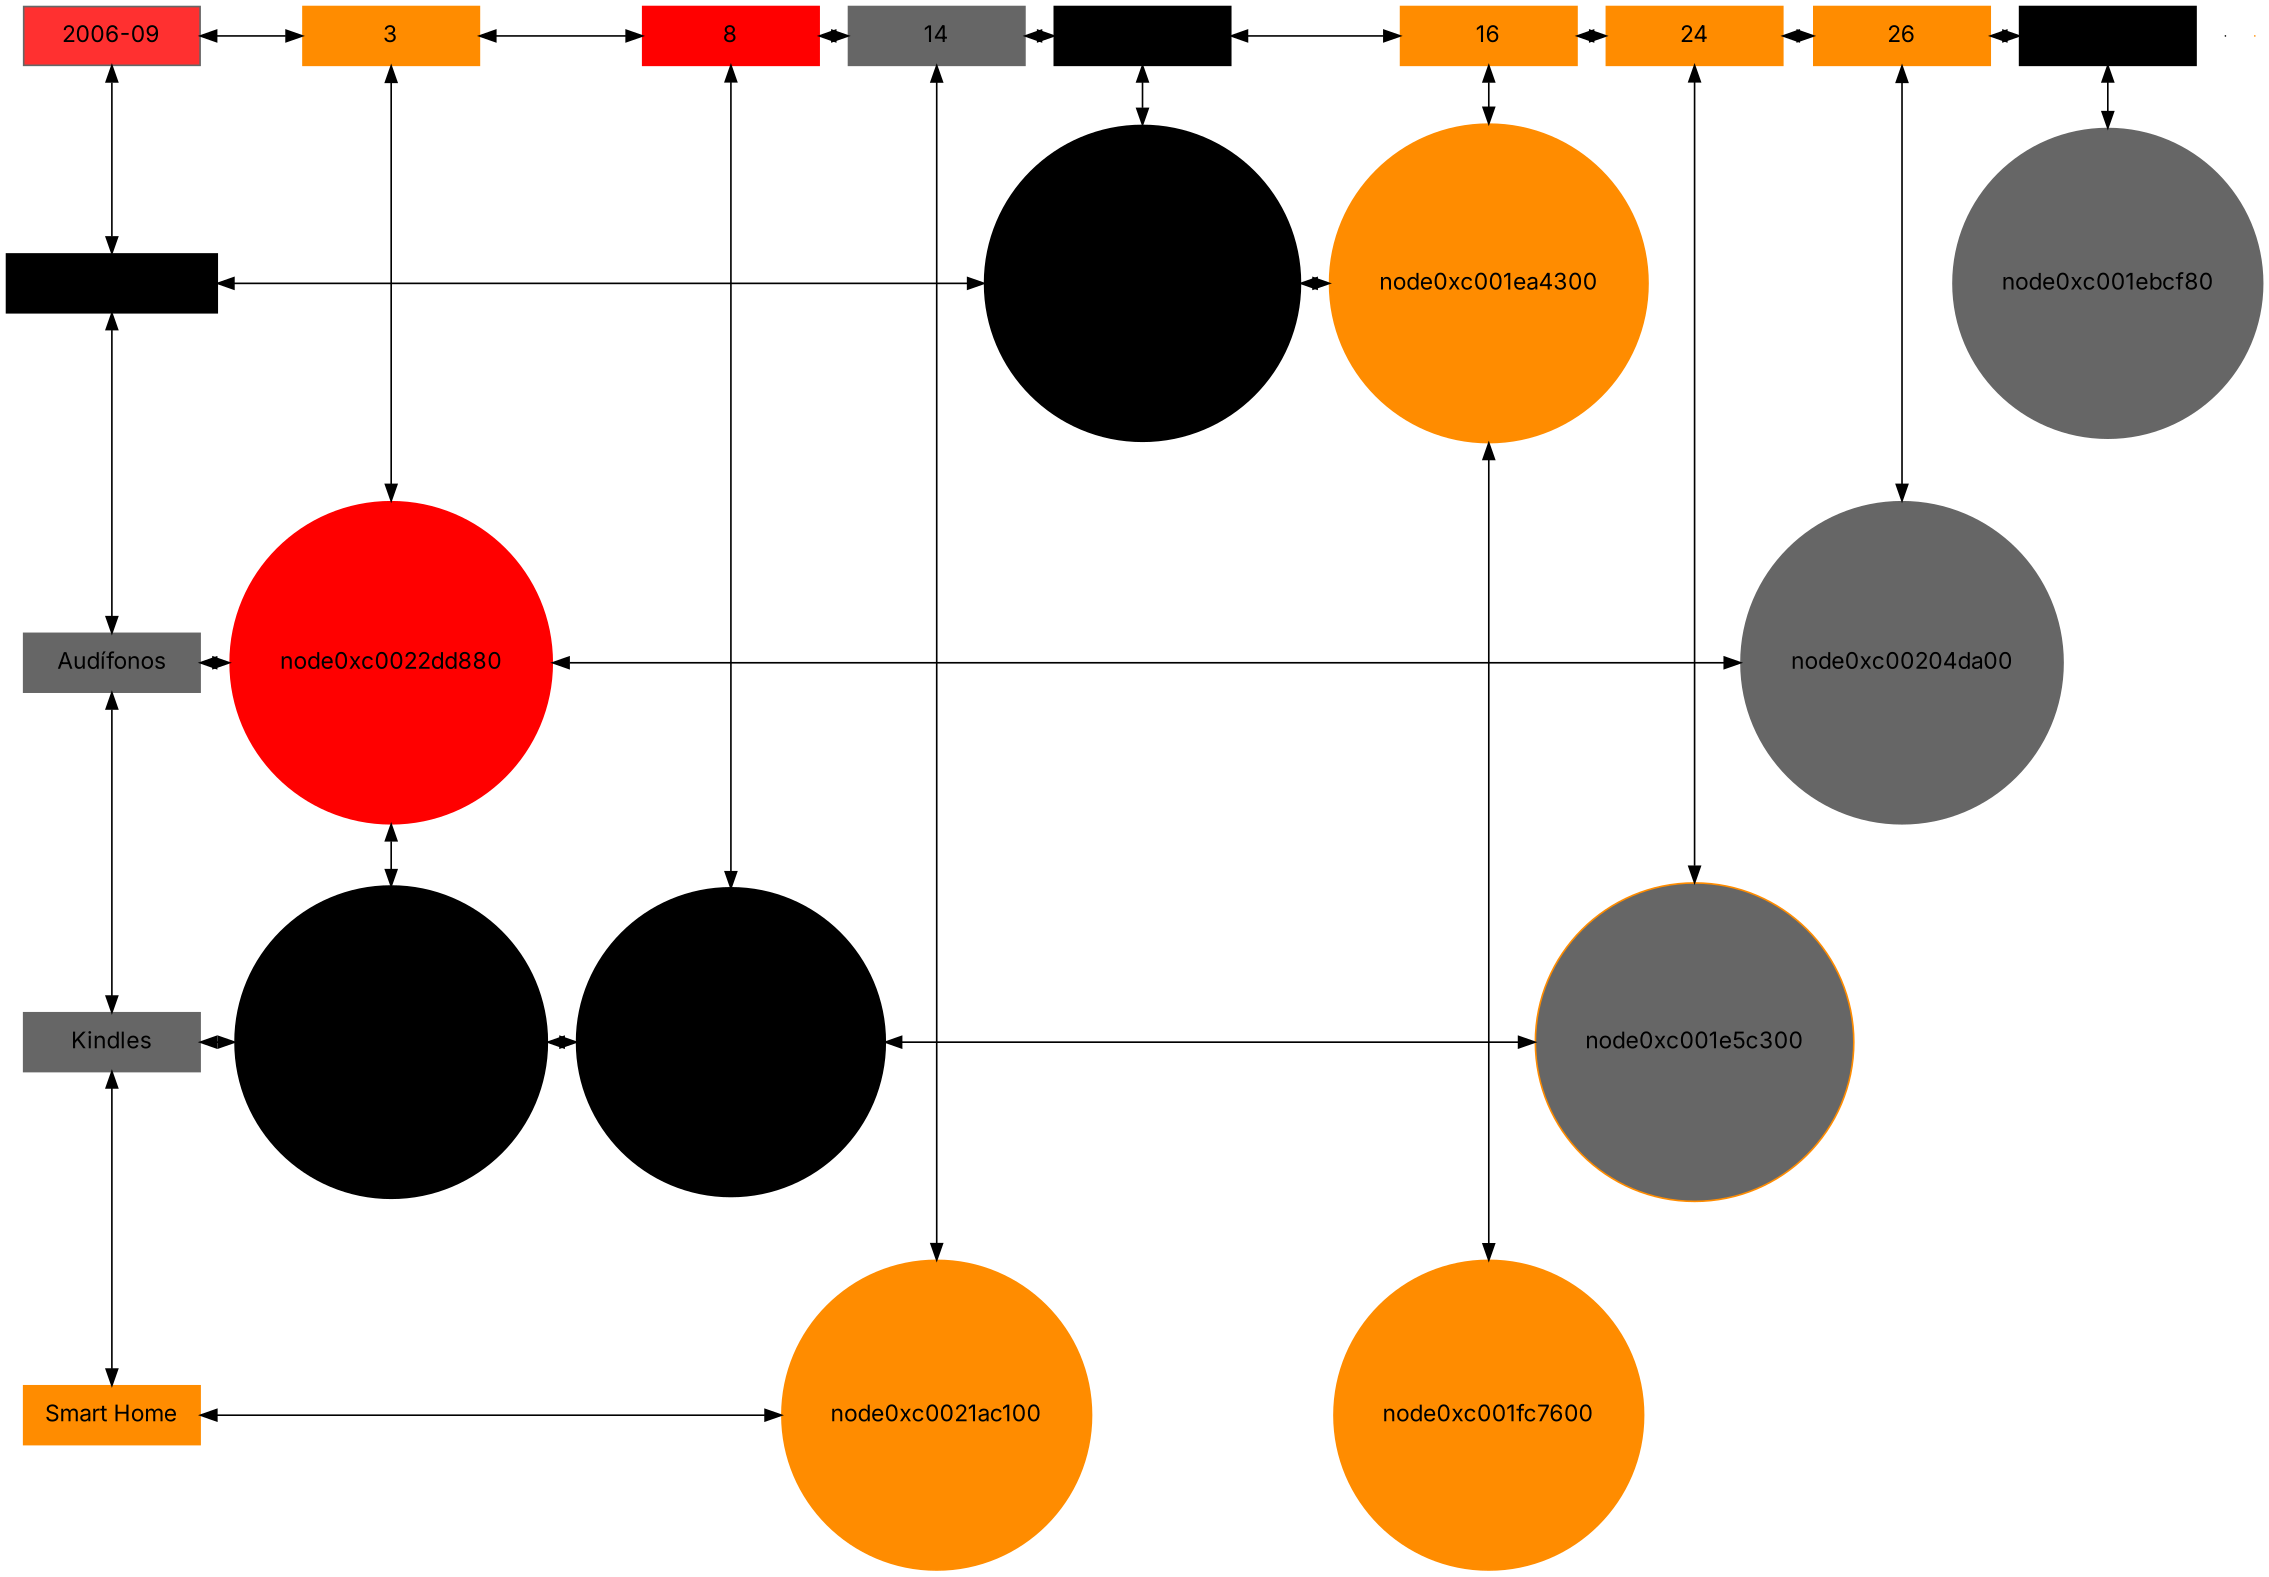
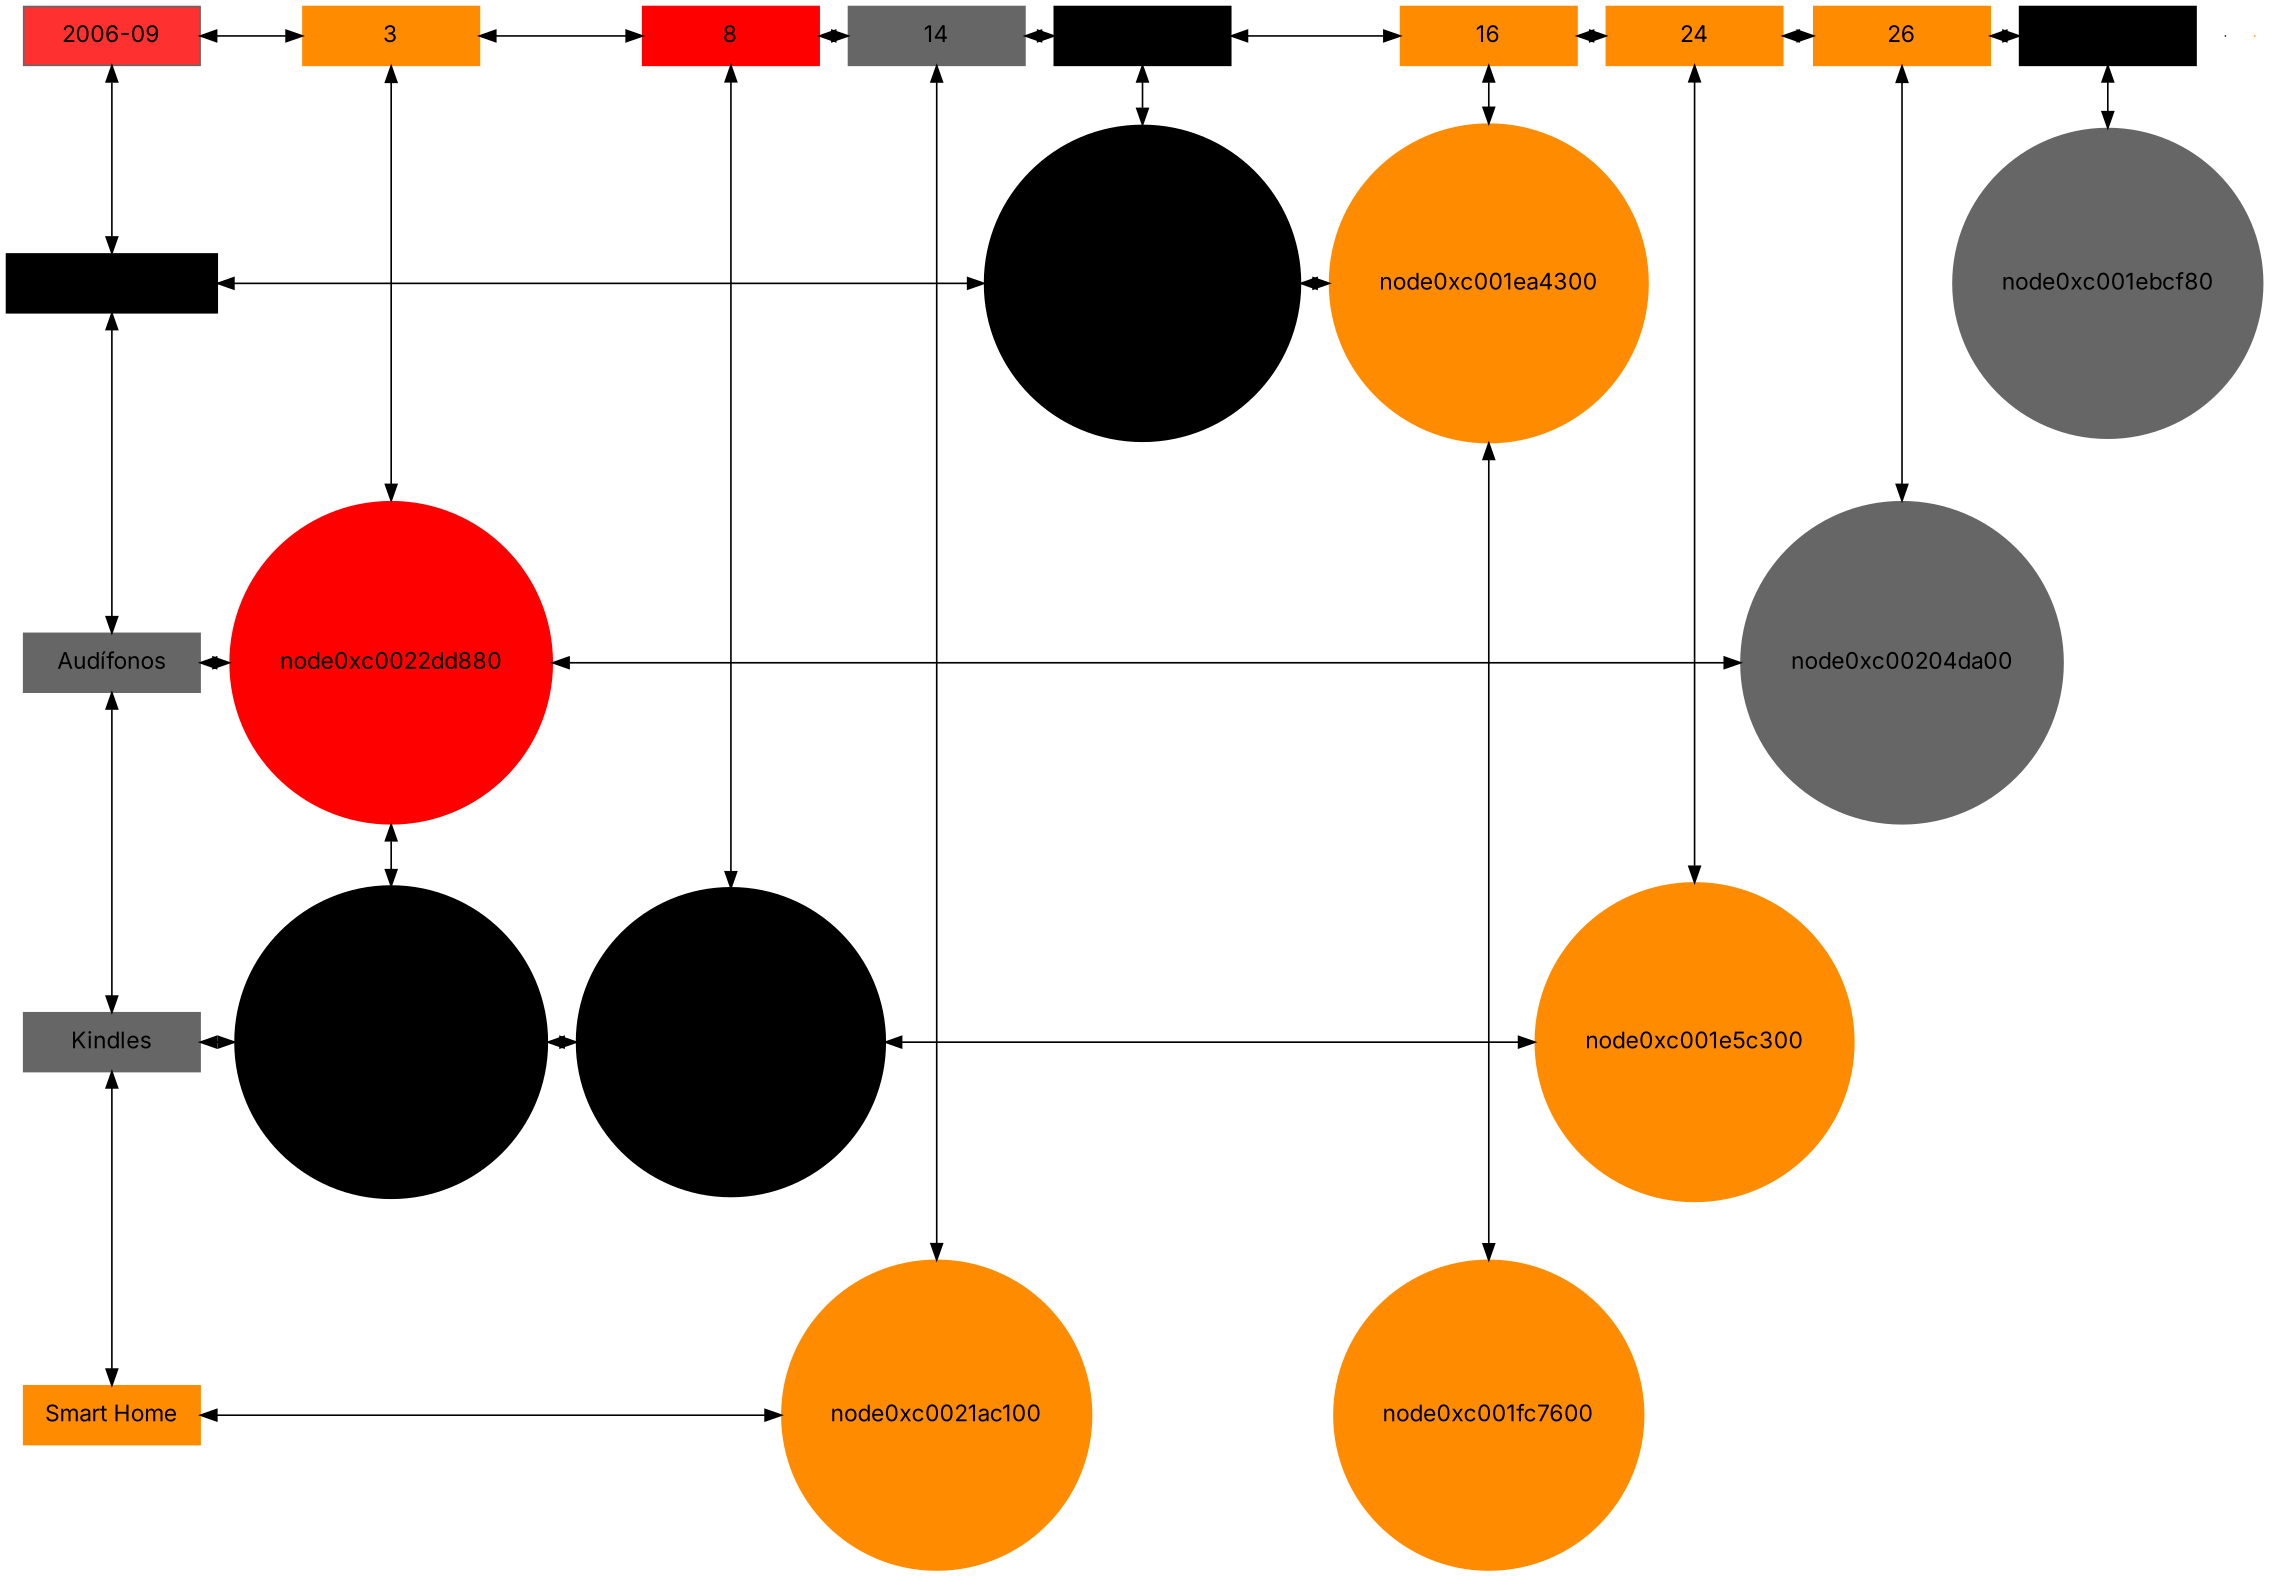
node "node0xc001e5c300": fillcolor gray40 -> darkorange
